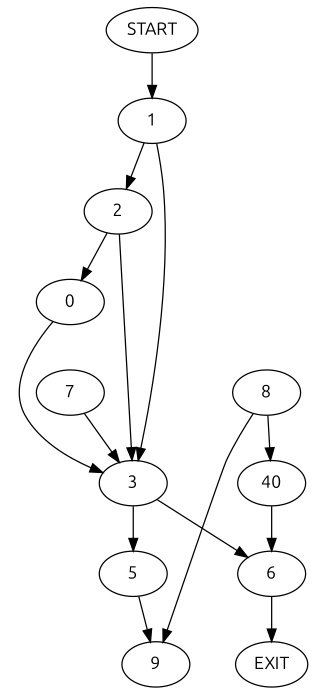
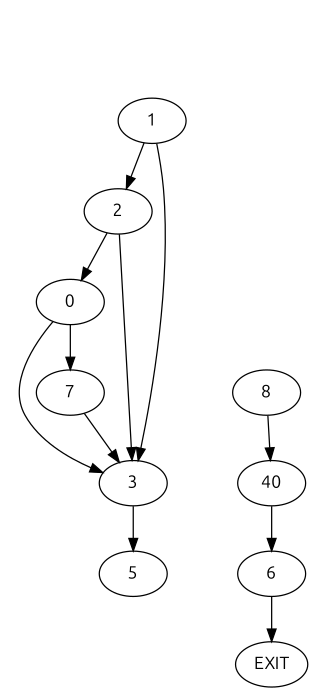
node "START": removed
edge "0" -> "7": added
edge "3" -> "6": removed
node "9": removed
